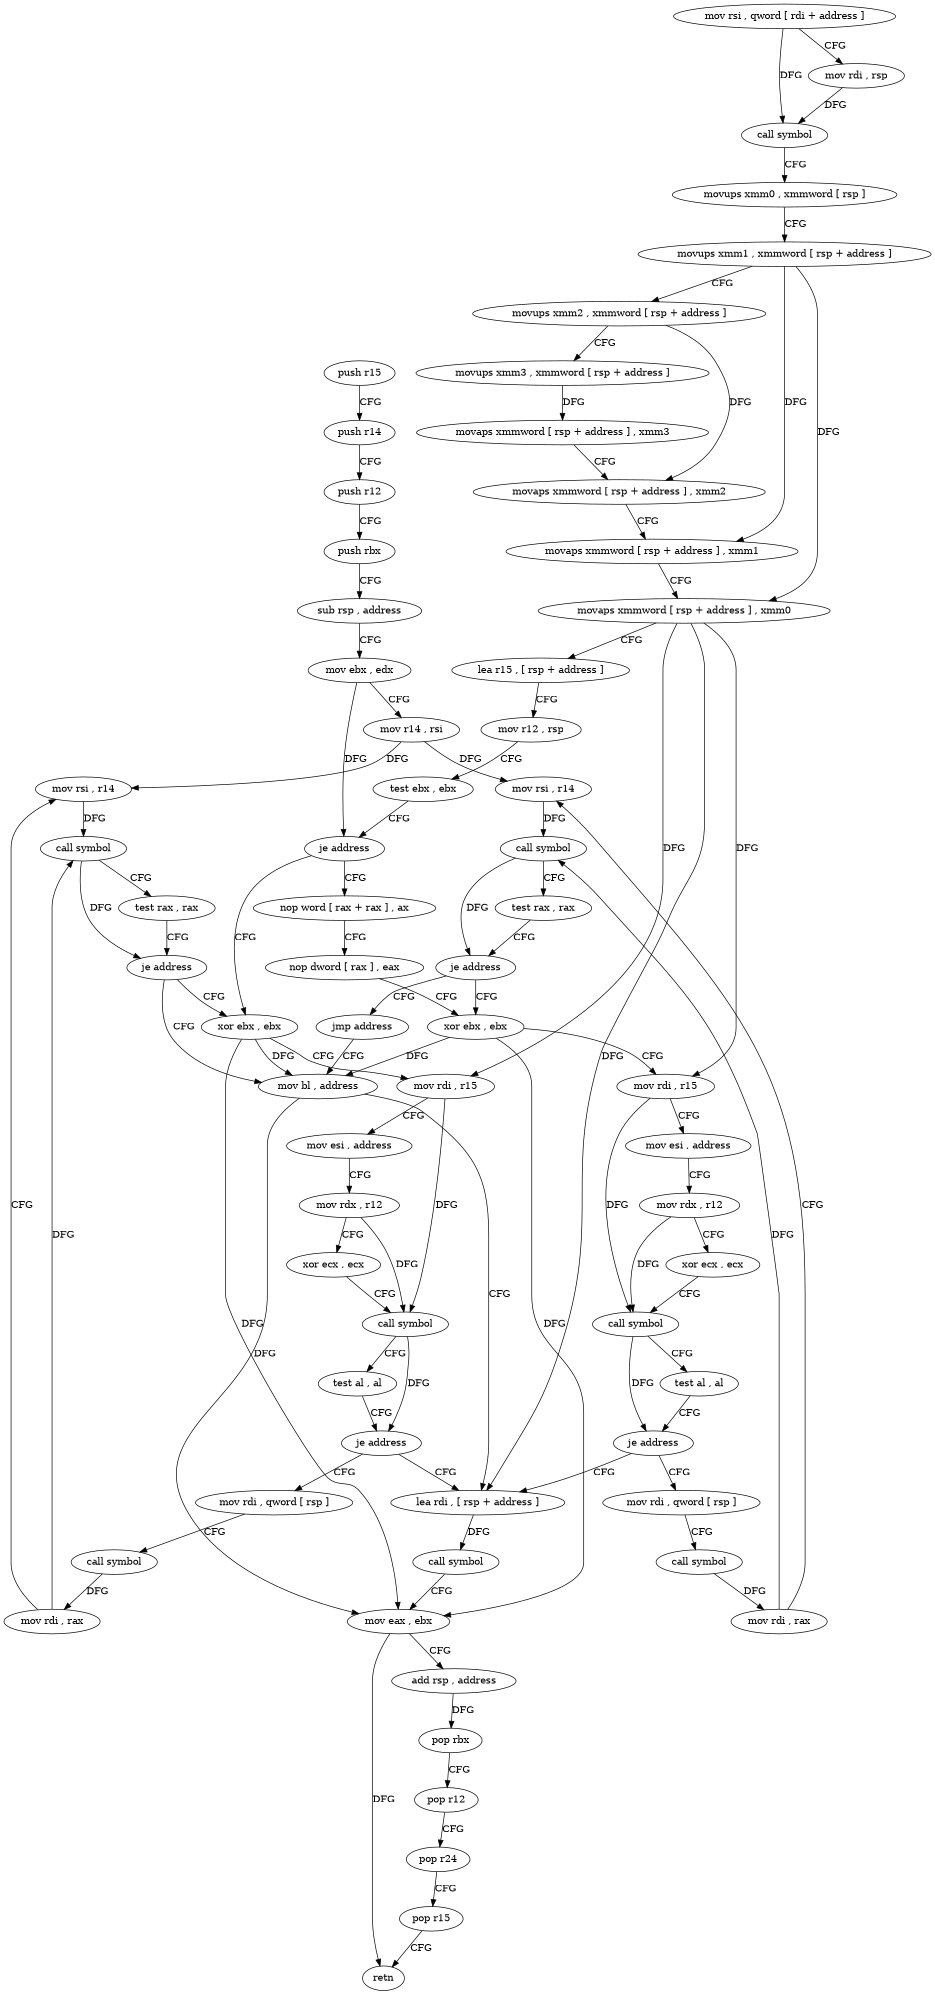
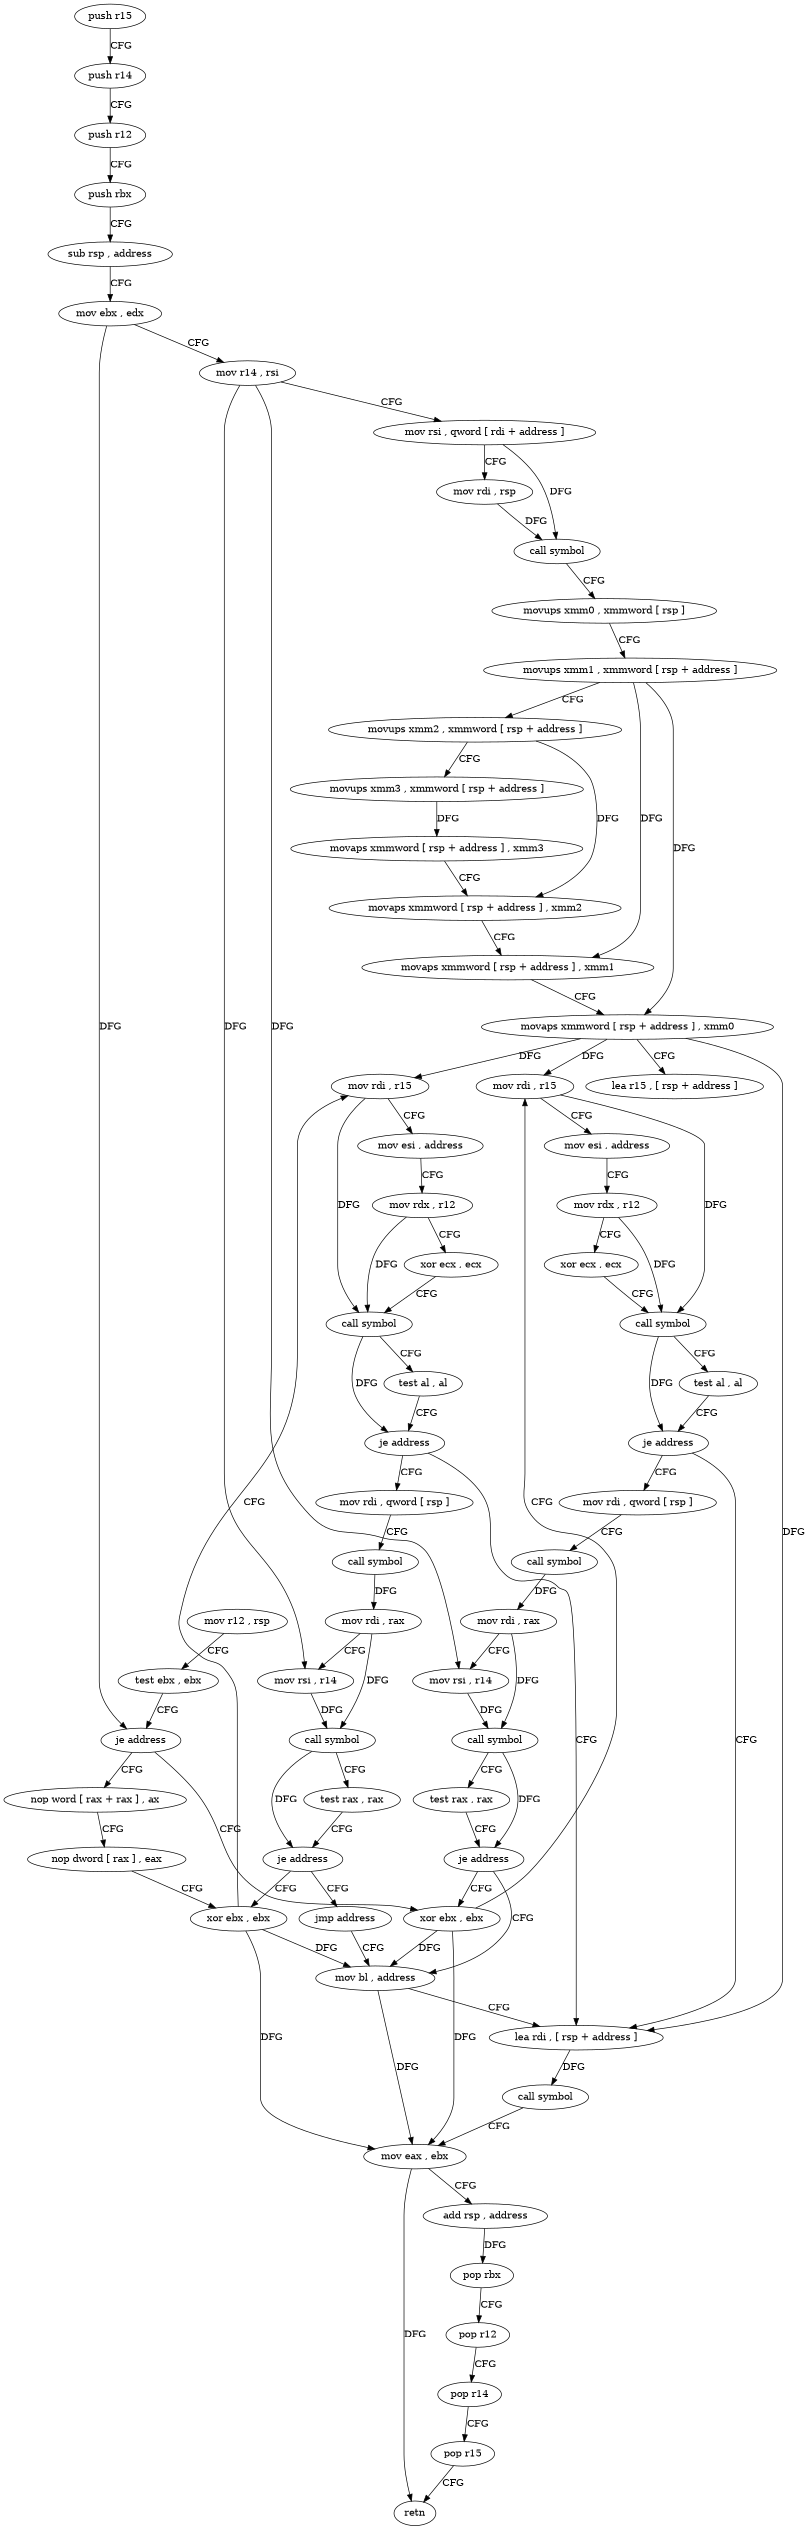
edge "mov r14 , rsi" -> "mov rsi , qword [ rdi + address ]": added, label "CFG"
edge "lea r15 , [ rsp + address ]" -> "mov r12 , rsp": removed, label "CFG"
node "pop r24": label "pop r24" -> "pop r14"
